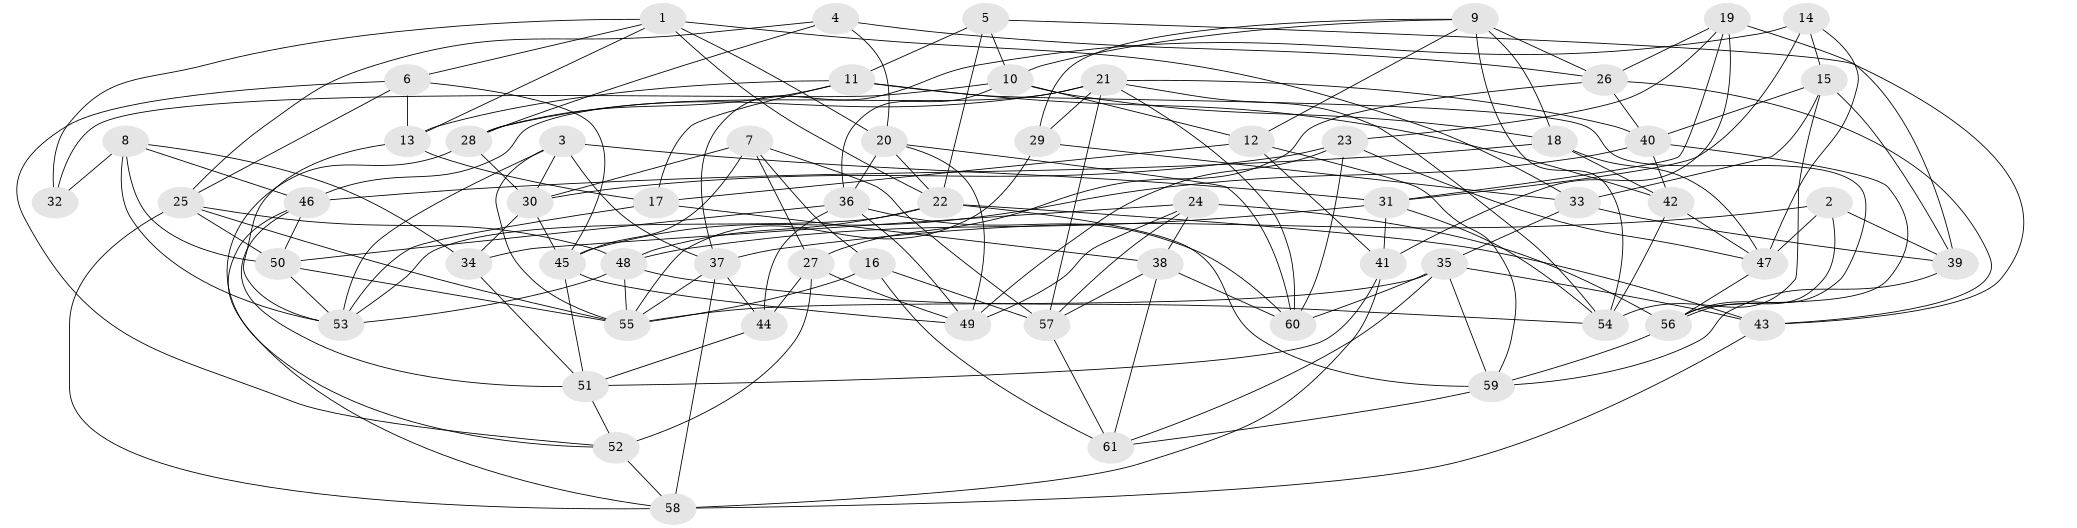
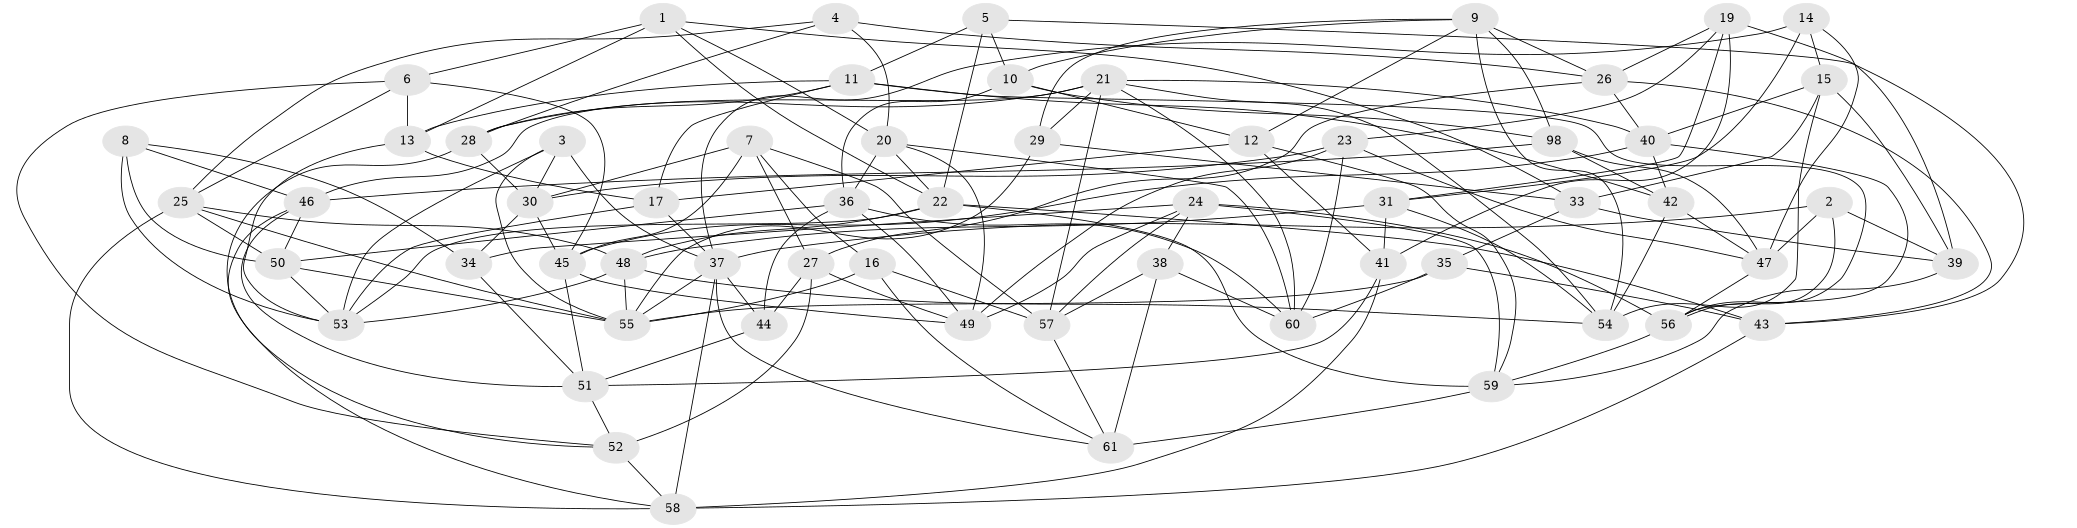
node "18": label "18" -> "98"
edge "3" -- "31": removed
node "32": removed
edge "17" -- "38": now "17" -- "37"
edge "35" -- "59": now "24" -- "59"
edge "35" -- "61": now "37" -- "61"
